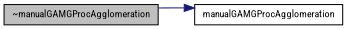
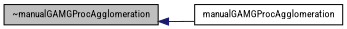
edge "~manualGAMGProcAgglomeration" -> "manualGAMGProcAgglomeration": reversed
